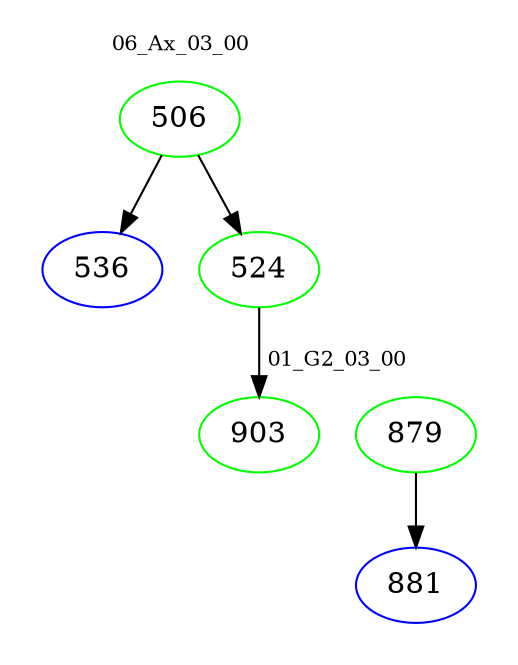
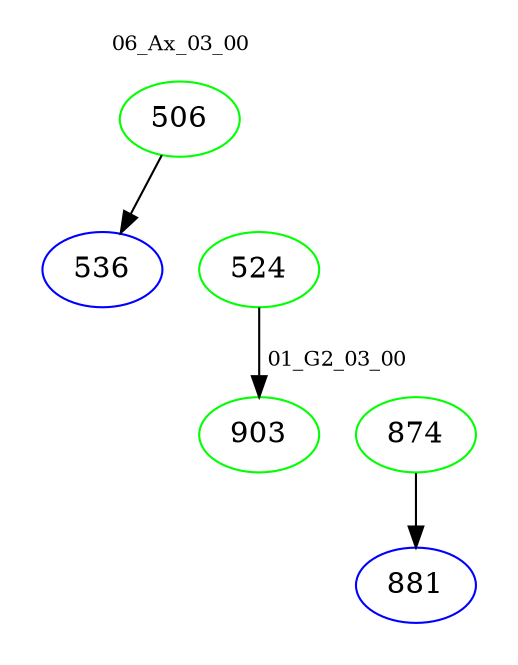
edge "506" -> "524": removed
node "879": label "879" -> "874"
